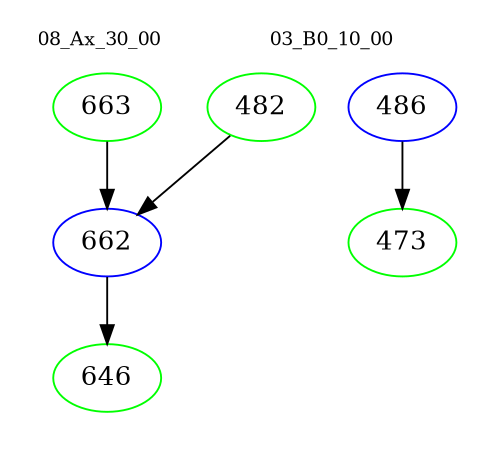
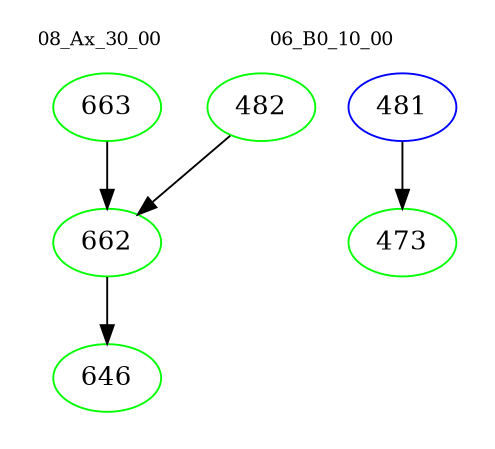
cluster "03_B0_10_00": label "03_B0_10_00" -> "06_B0_10_00"
node "486": label "486" -> "481"
node "662": color blue -> green
